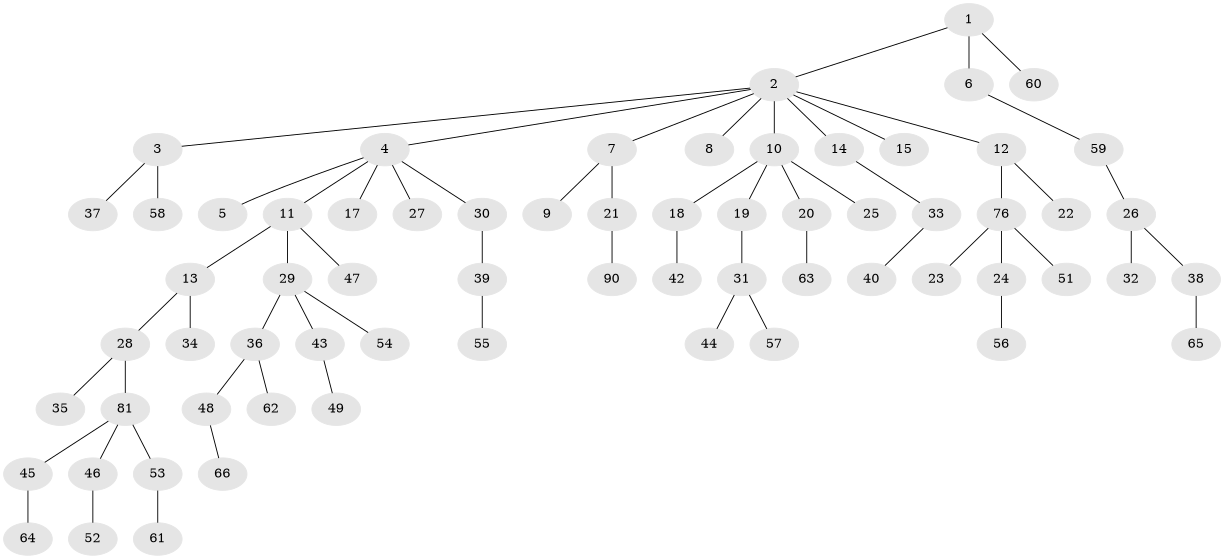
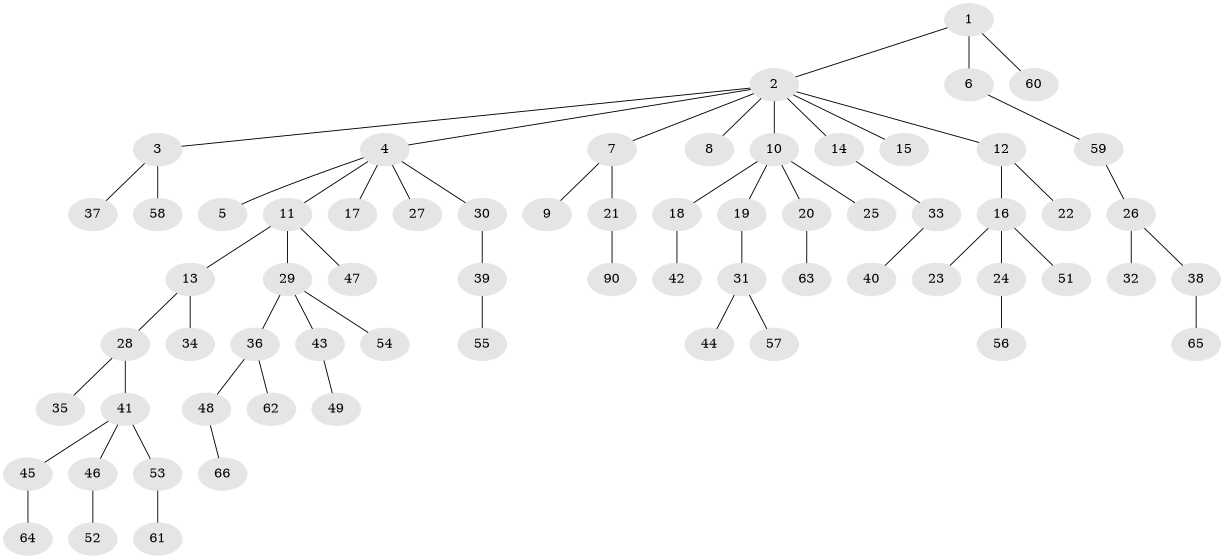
node "76": label "76" -> "16"
node "81": label "81" -> "41"
